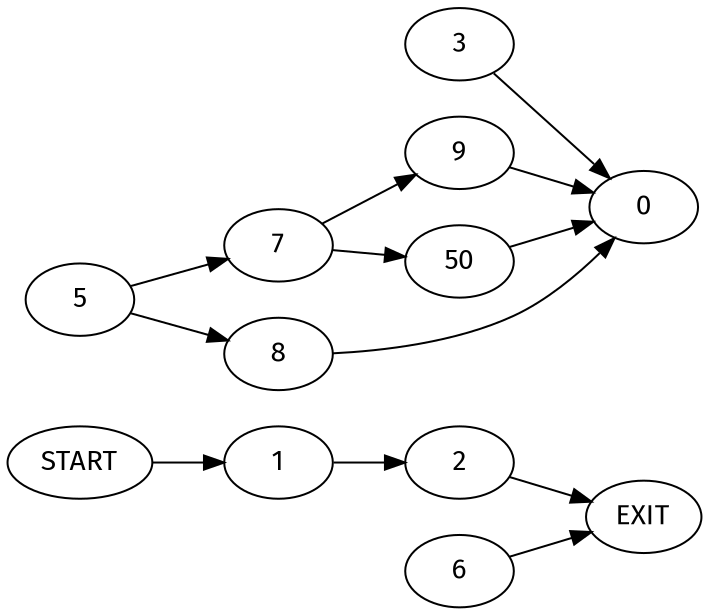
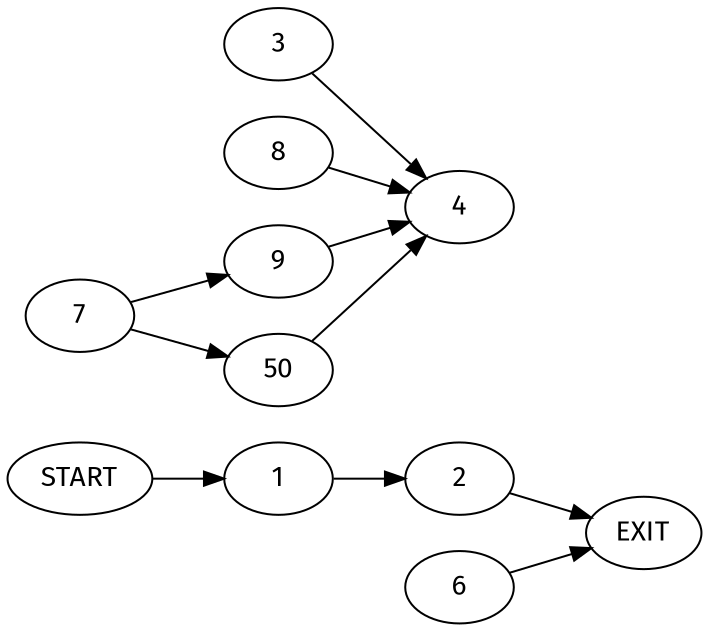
node "0": label "0" -> "4"
node "5": removed
